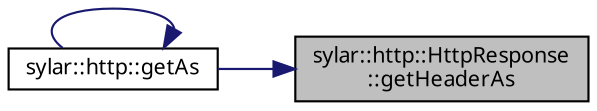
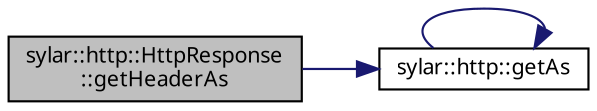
edge "sylar::http::getAs" -> "sylar::http::HttpResponse ::getHeaderAs": reversed
